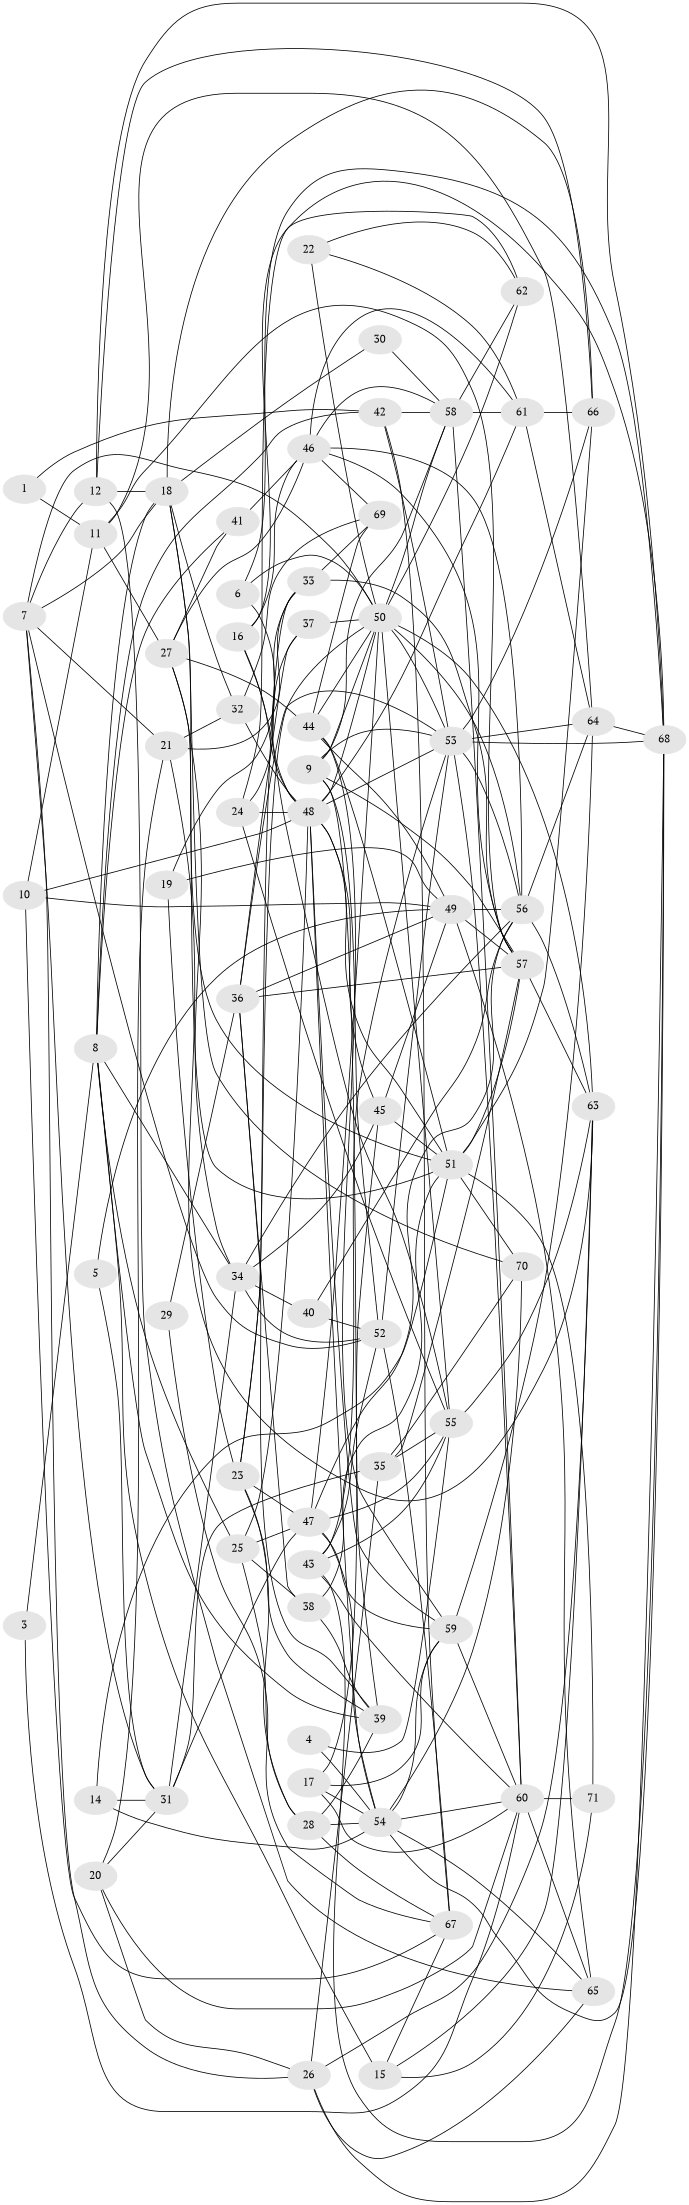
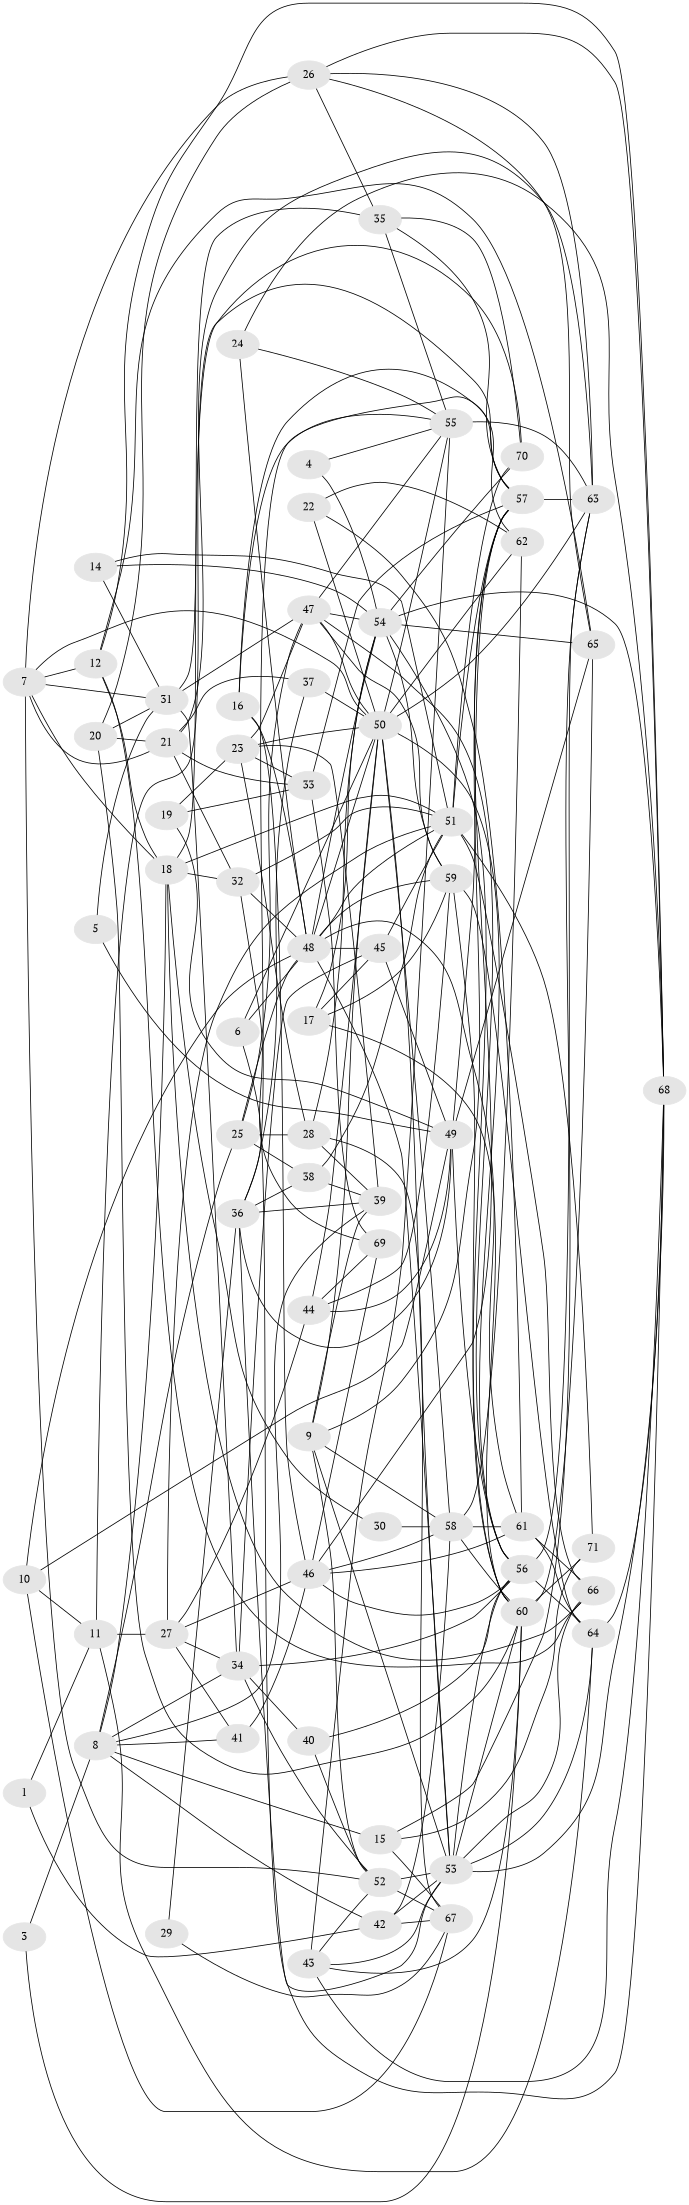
edge "37" -- "24": now "37" -- "21"
edge "44" -- "51": now "32" -- "51"
